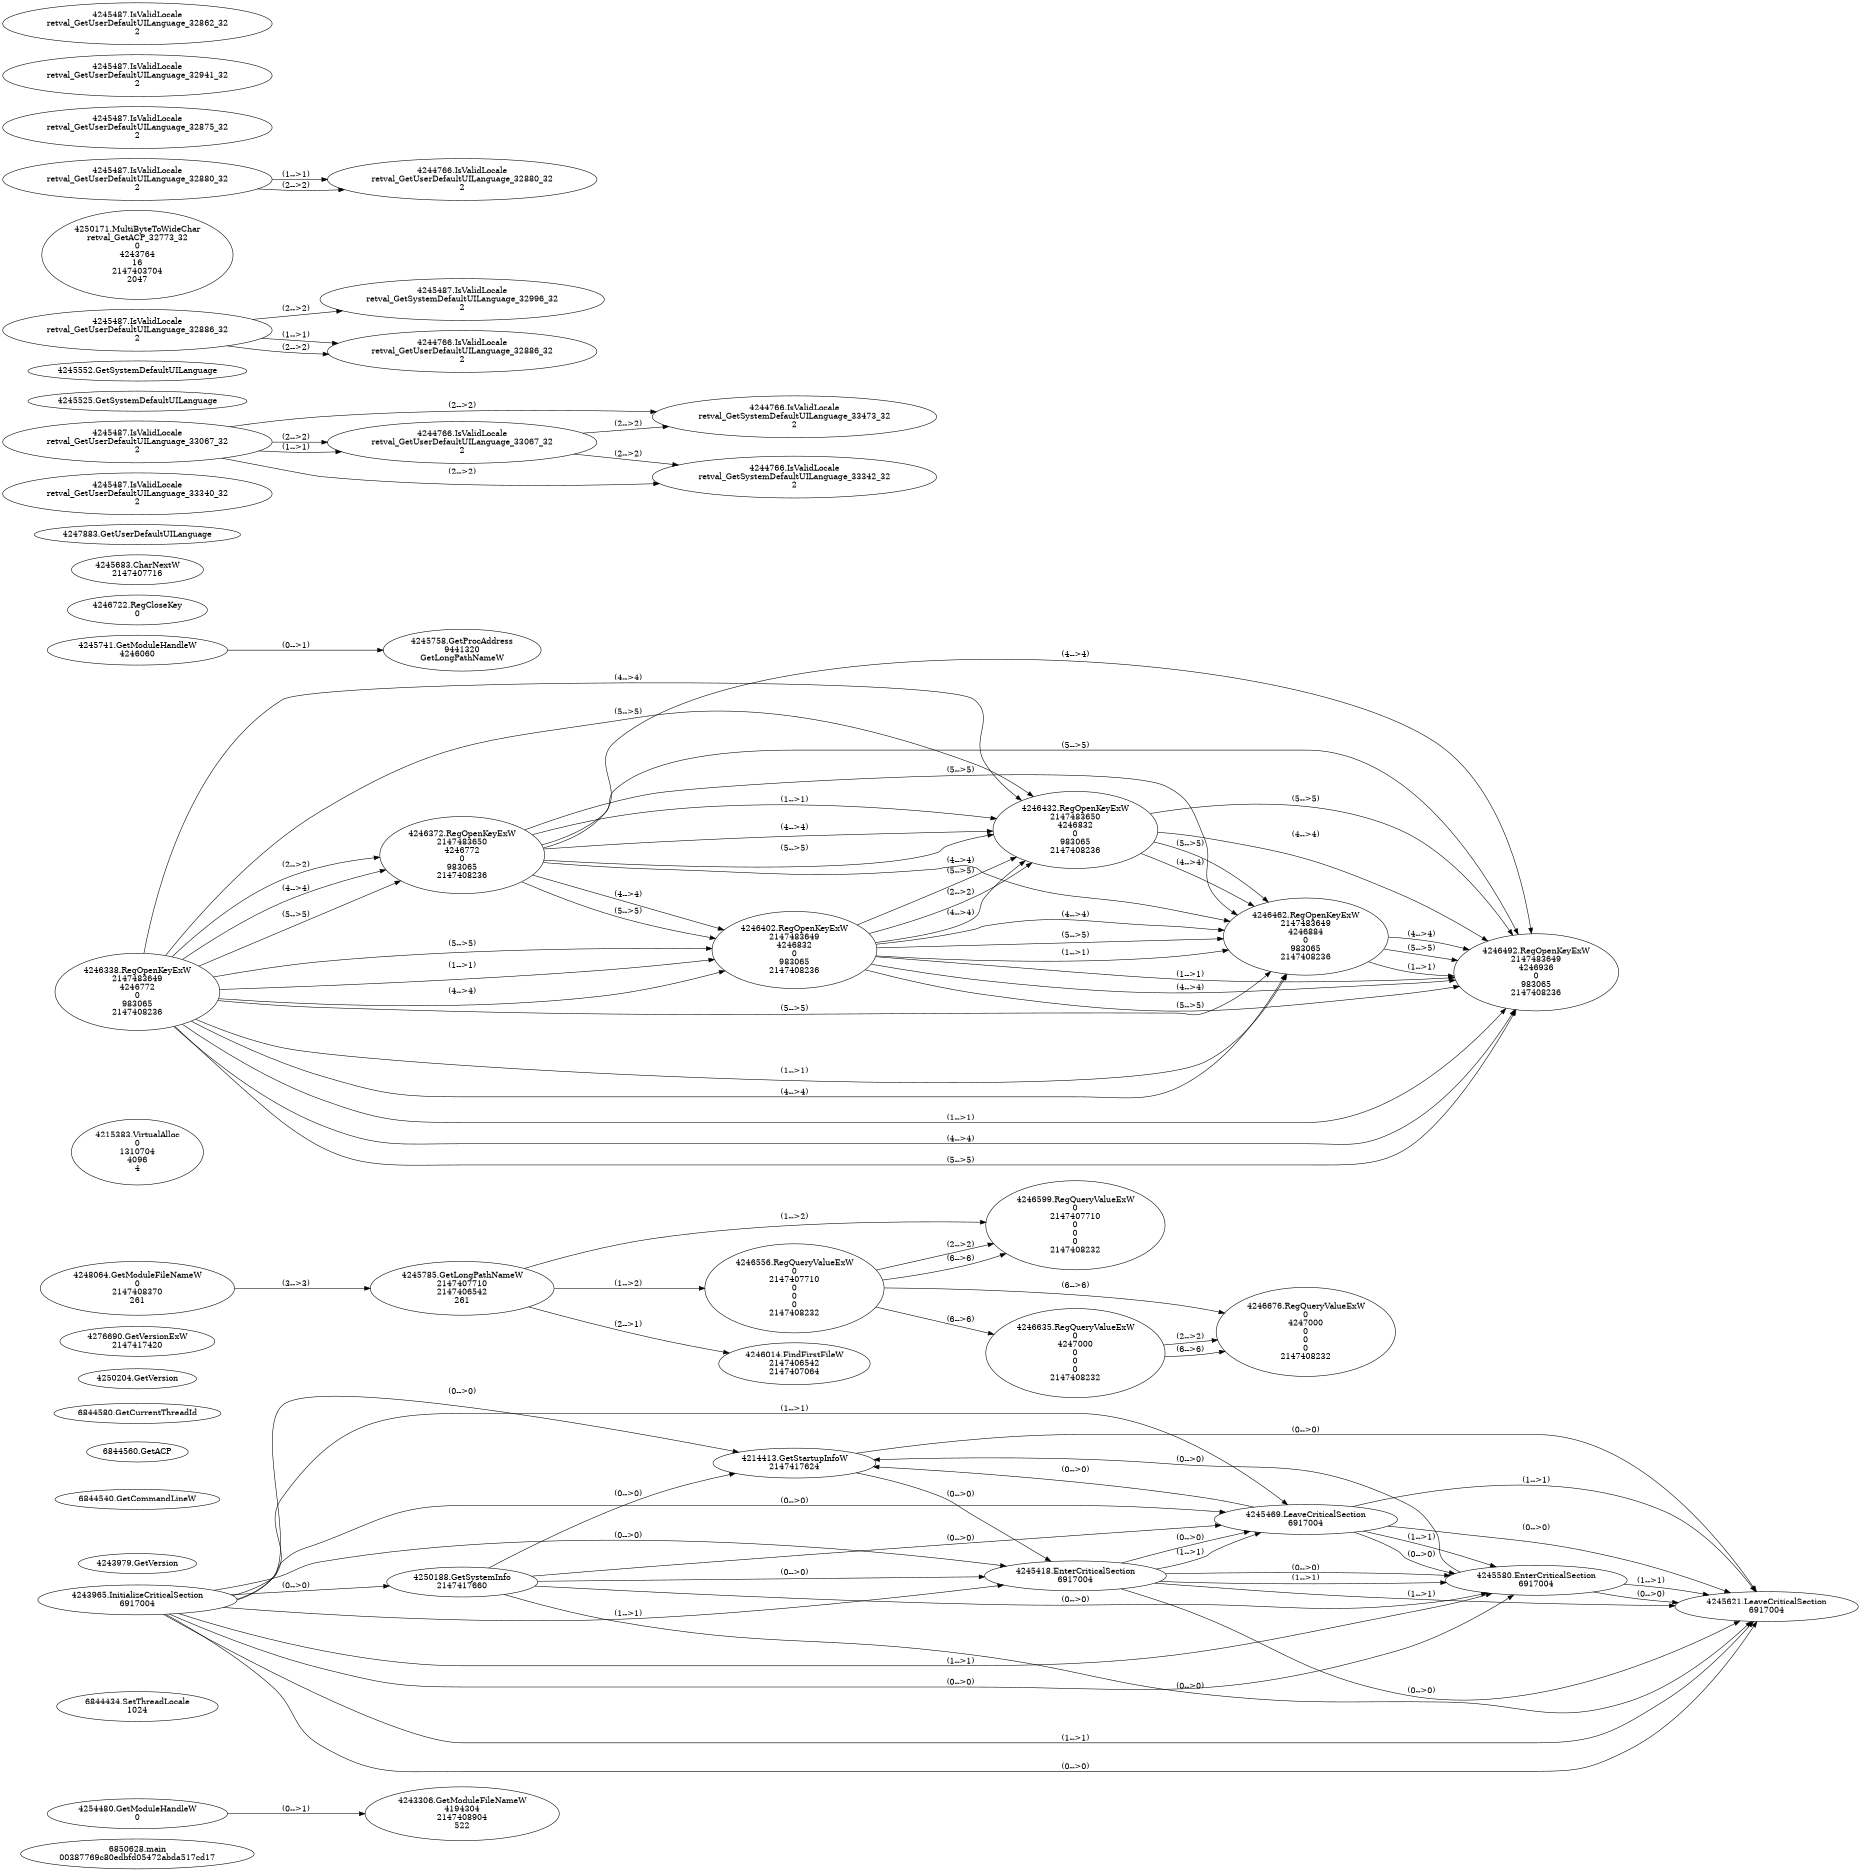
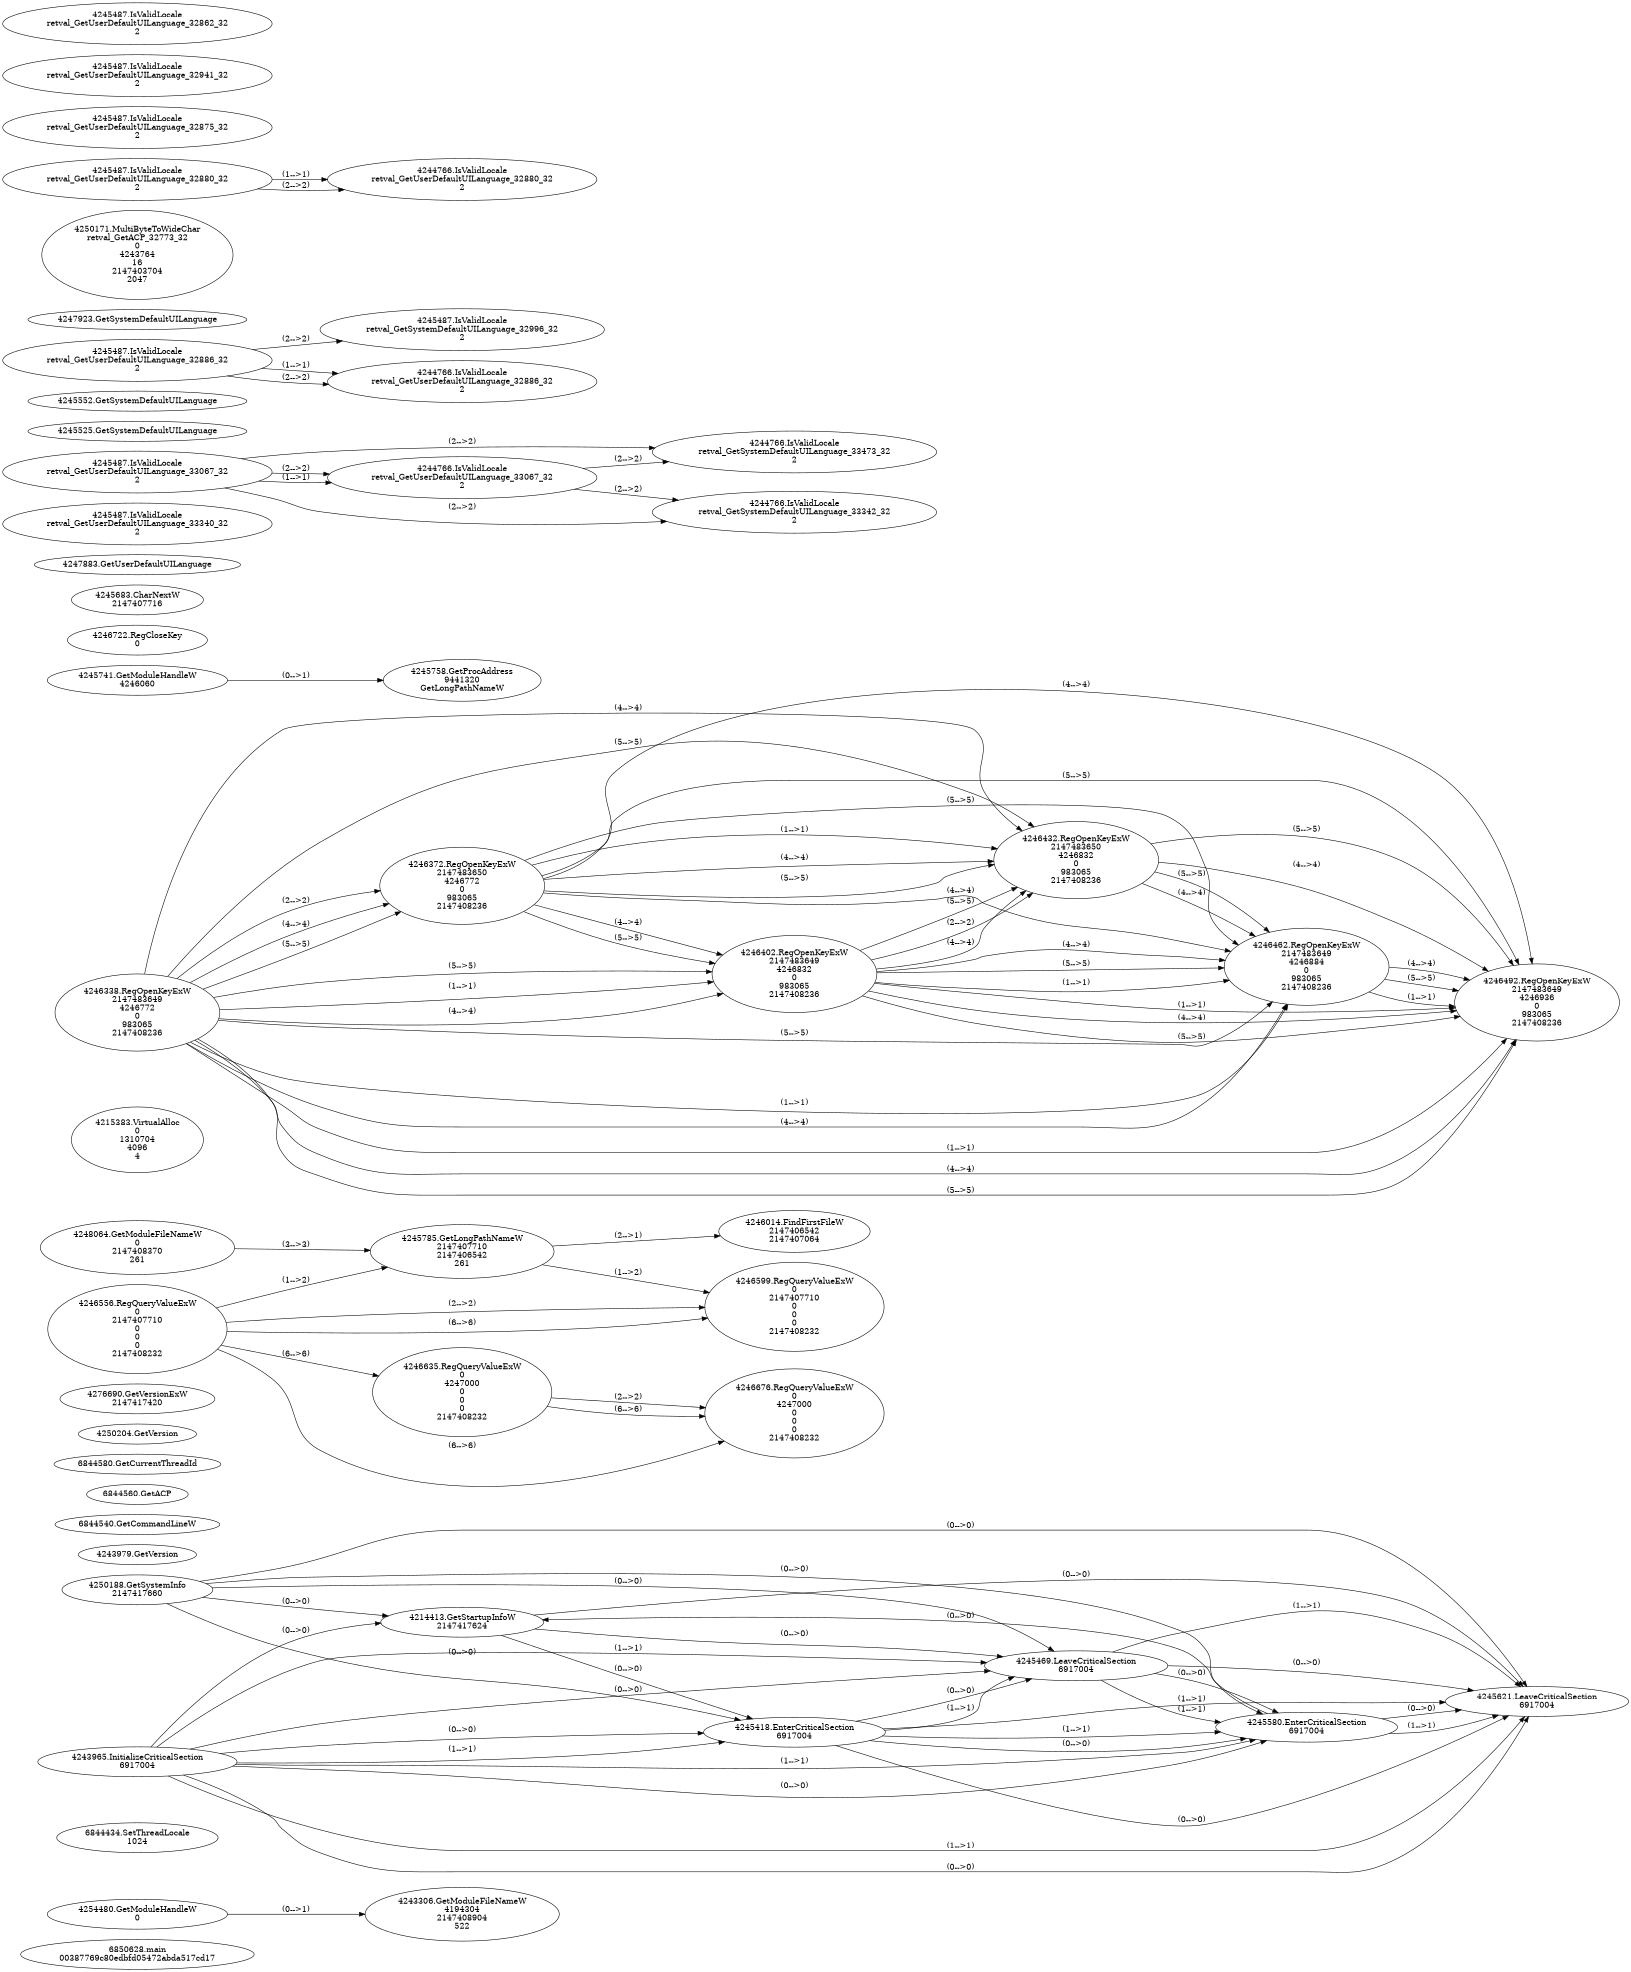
node "4247923.GetSystemDefaultUILanguage": added
edge "4245785.GetLongPathNameW 2147407710 2147406542 261" -> "4246556.RegQueryValueExW 0 2147407710 0 0 0 2147408232": reversed
edge "4245469.LeaveCriticalSection 6917004" -> "4214413.GetStartupInfoW 2147417624": reversed
edge "4243965.InitializeCriticalSection 6917004" -> "4250188.GetSystemInfo 2147417660": removed, label "(0-->0)"
